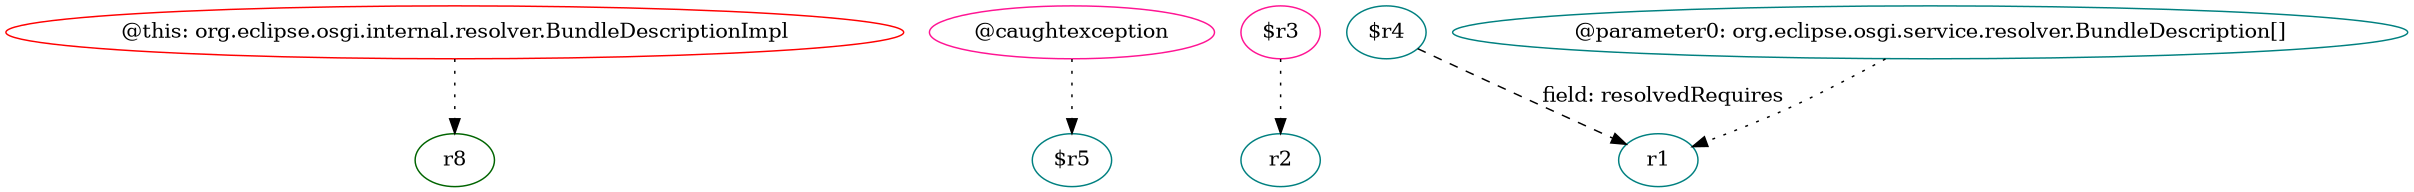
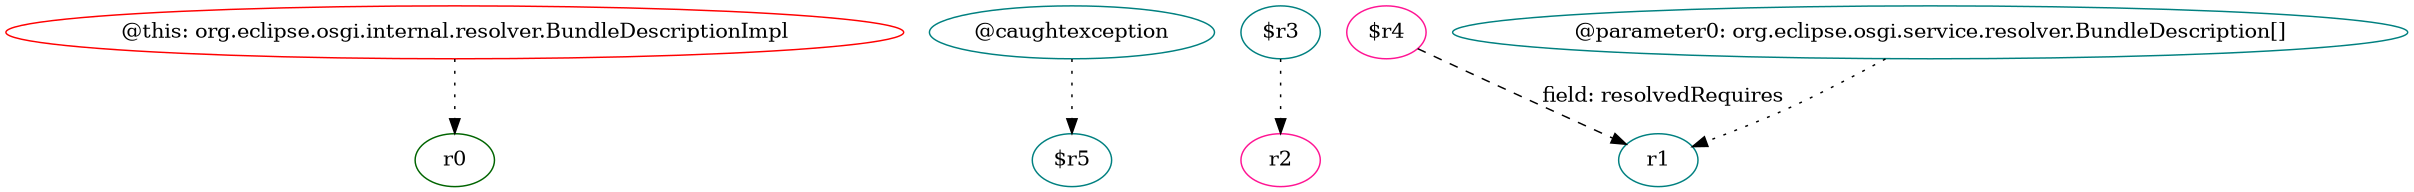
node "@caughtexception": color deeppink -> teal
node "$r3": color deeppink -> teal
node "$r4": color teal -> deeppink
node "r8": label "r8" -> "r0"
node "r2": color teal -> deeppink
